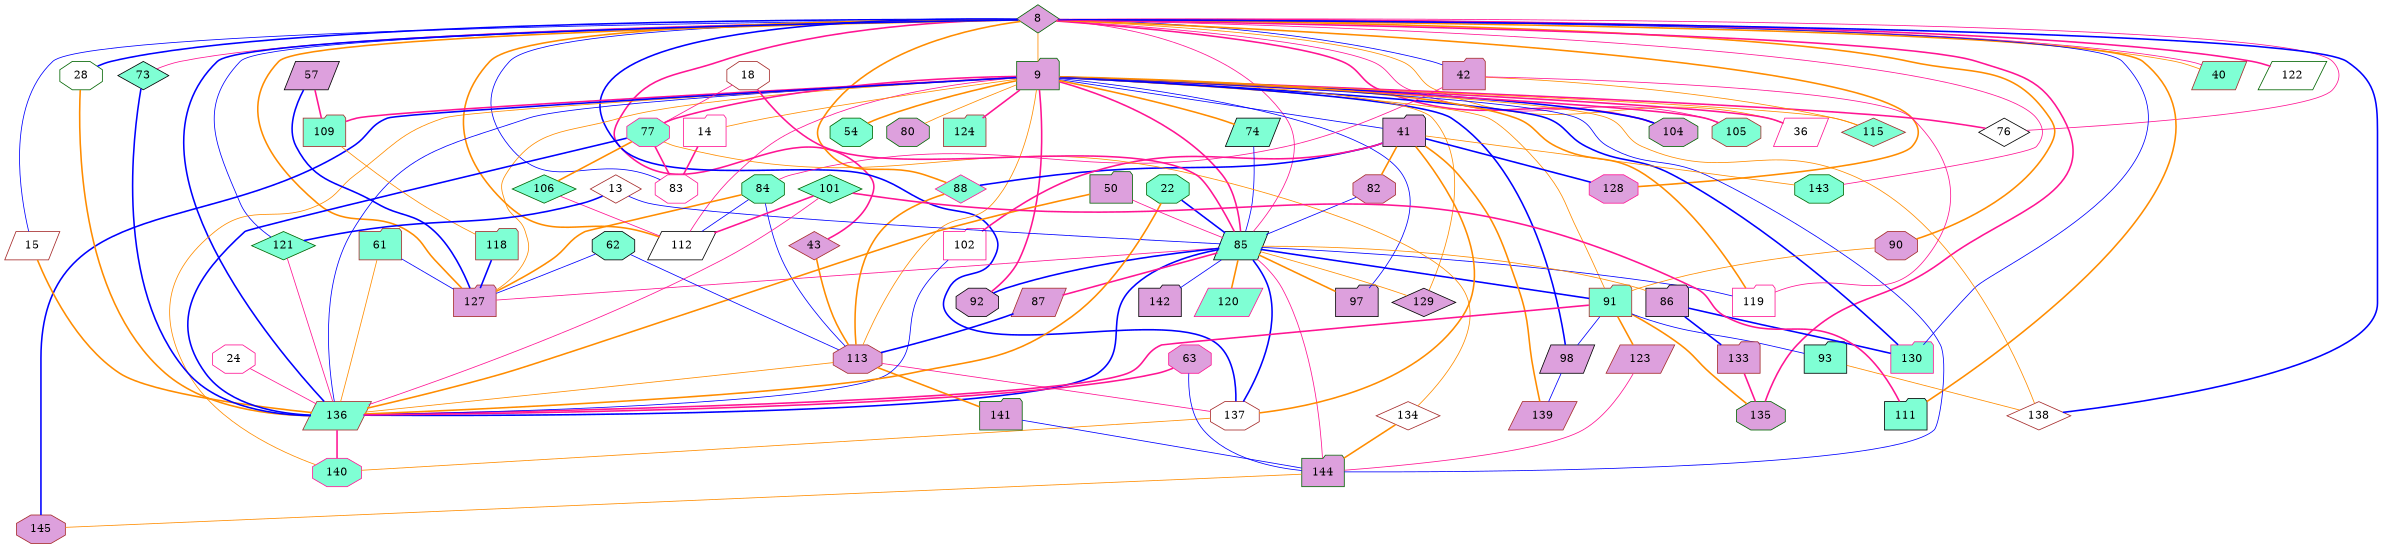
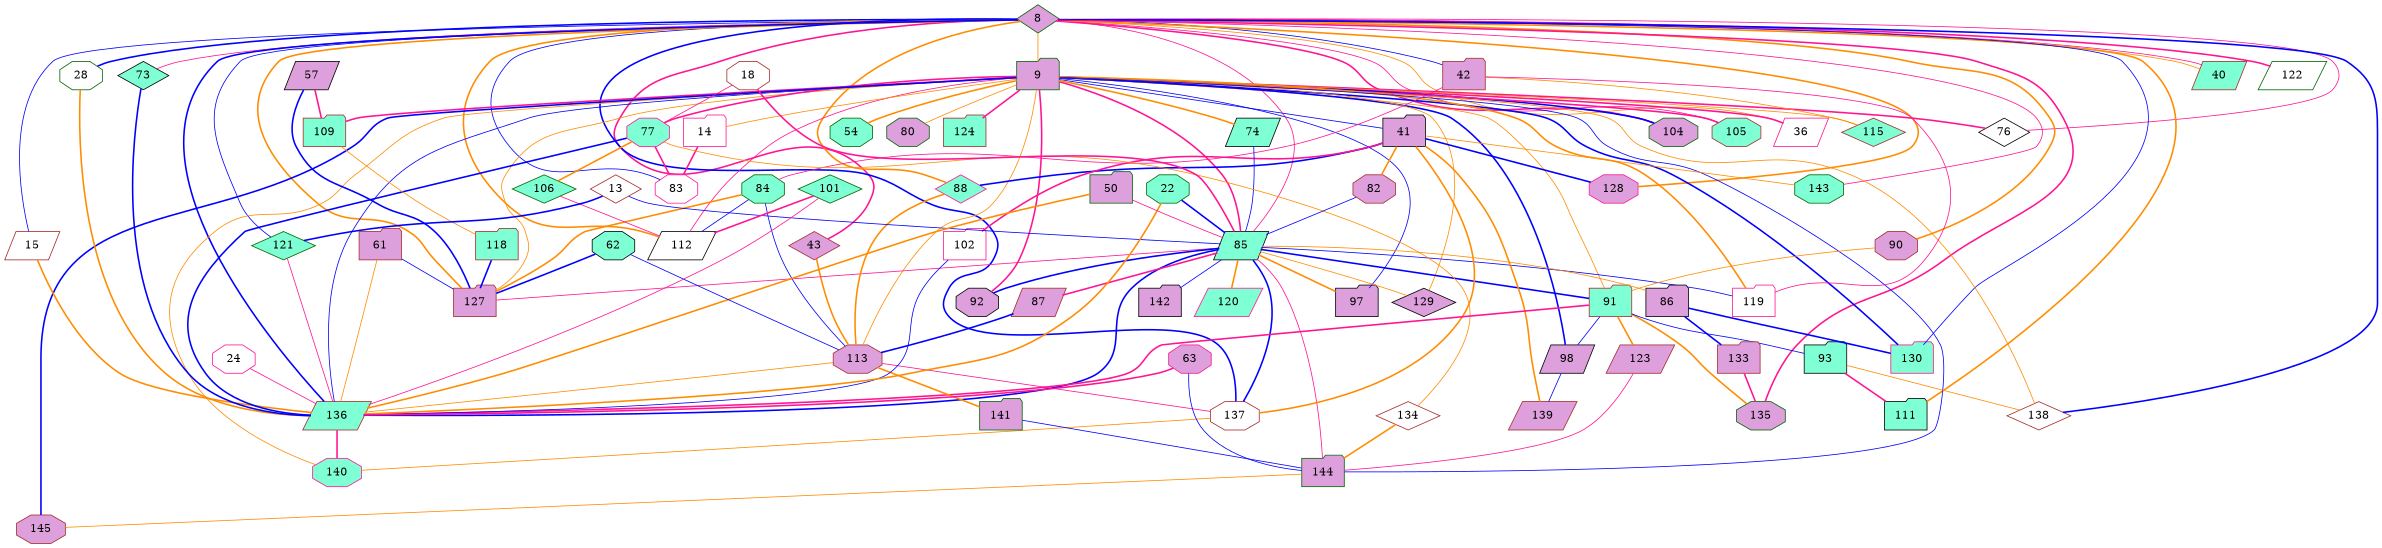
edge "101" -- "111": now "93" -- "111"
node "61": fillcolor aquamarine -> plum
edge "62" -- "127": style solid -> bold
